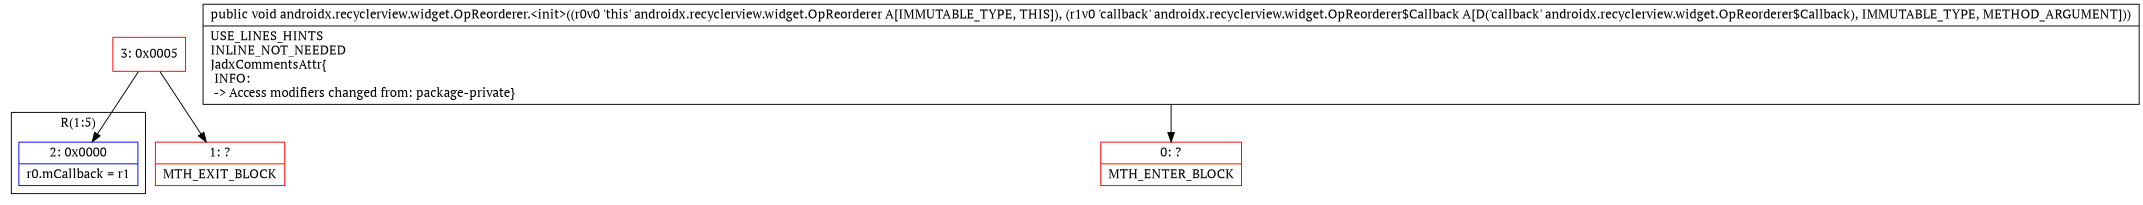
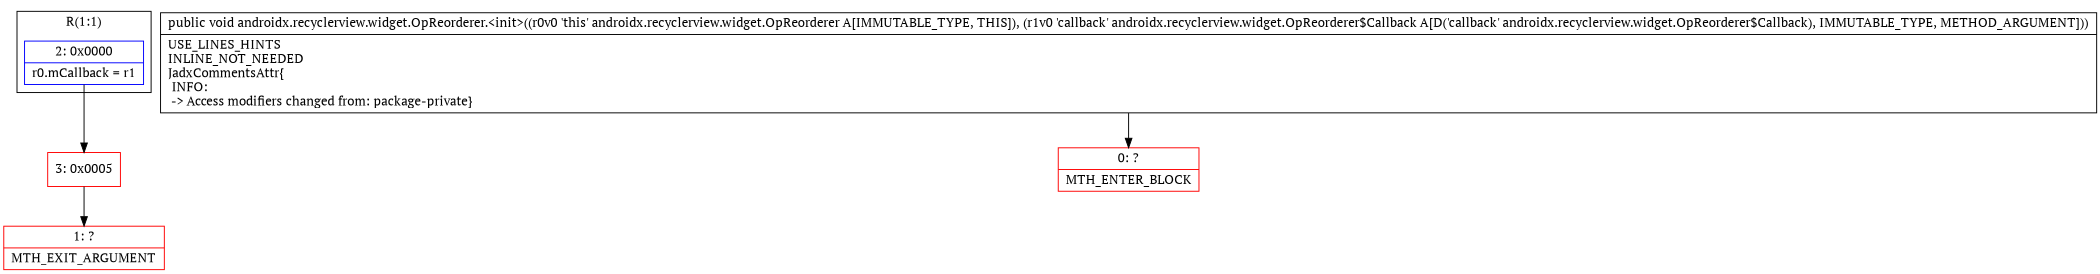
edge "3: 0x0005" -> "2: 0x0000": reversed
cluster "R(1:5)": label "R(1:5)" -> "R(1:1)"
node "1: ?": text "MTH_EXIT_BLOCK" -> "MTH_EXIT_ARGUMENT"
